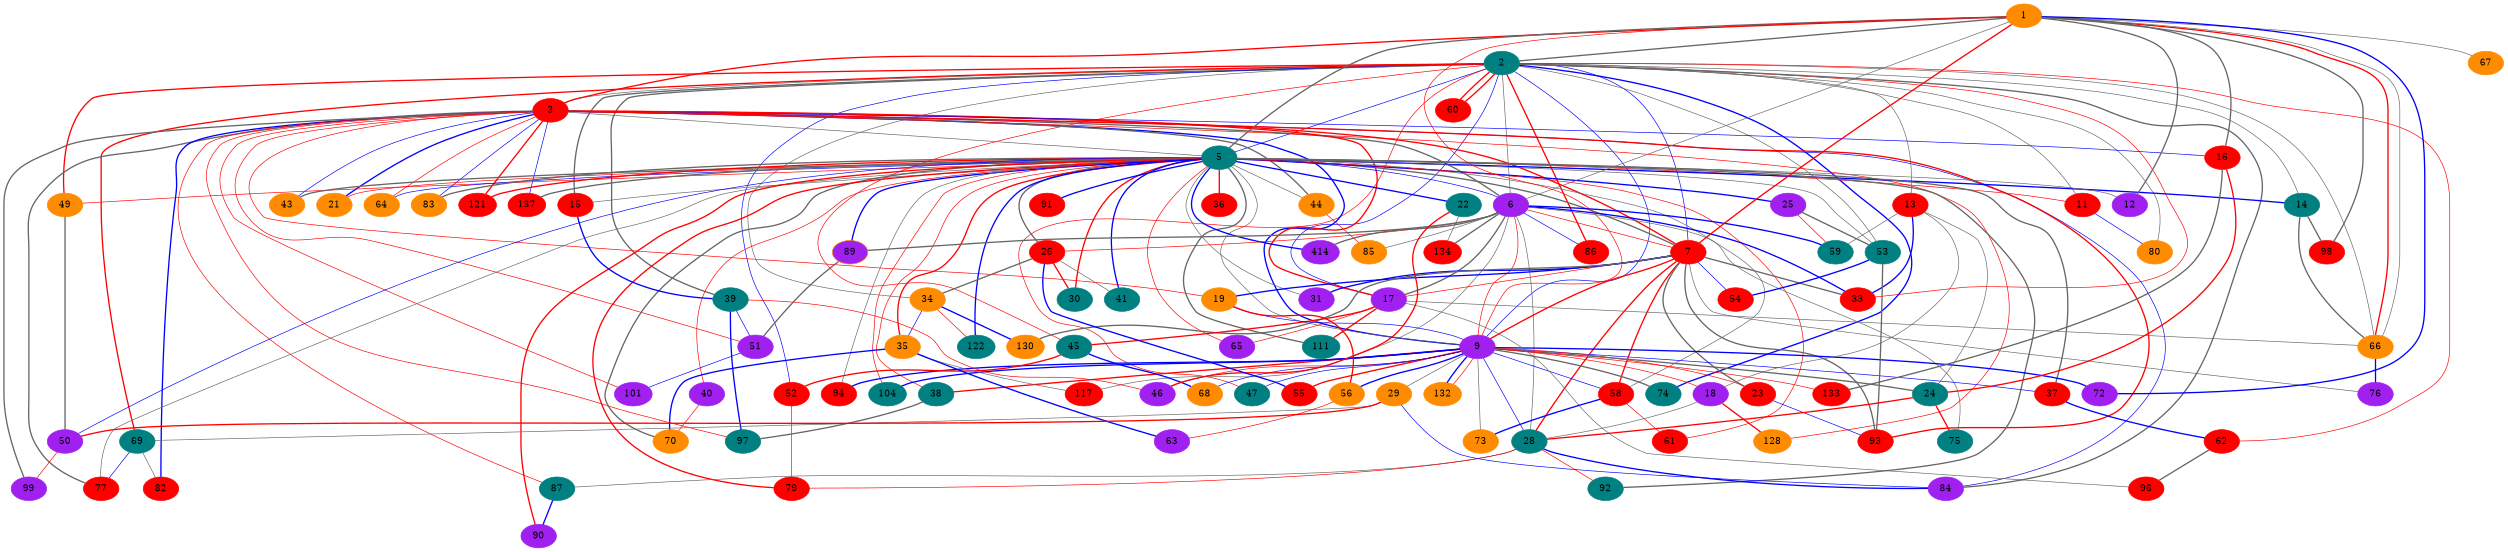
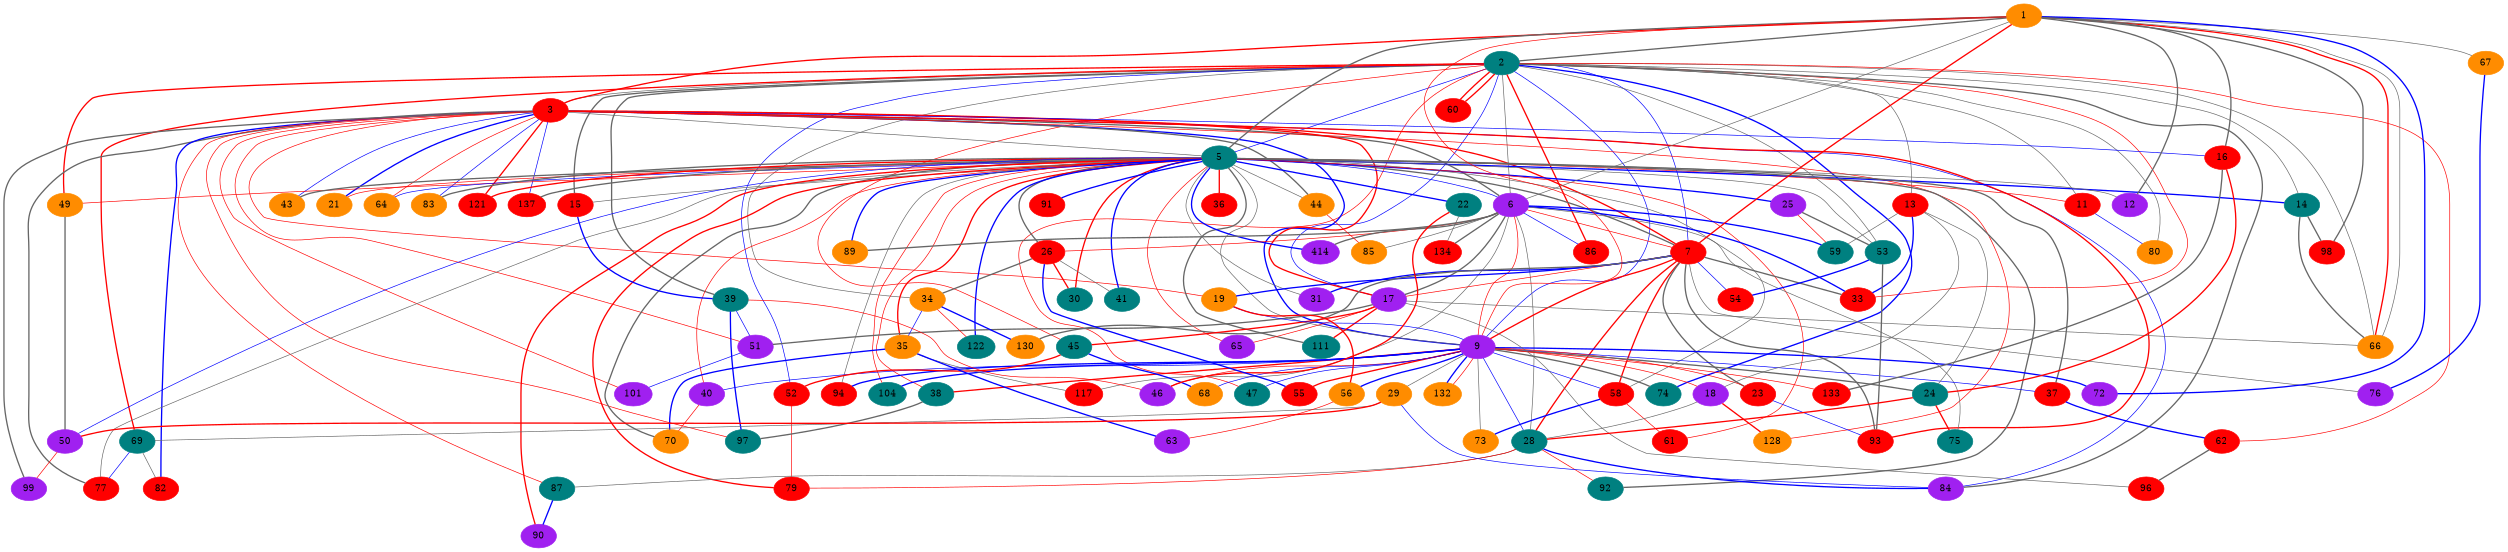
node "89": fillcolor purple -> darkorange
edge "89" -- "51": now "17" -- "51"
edge "9" -- "40": added
edge "66" -- "76": now "67" -- "76"
